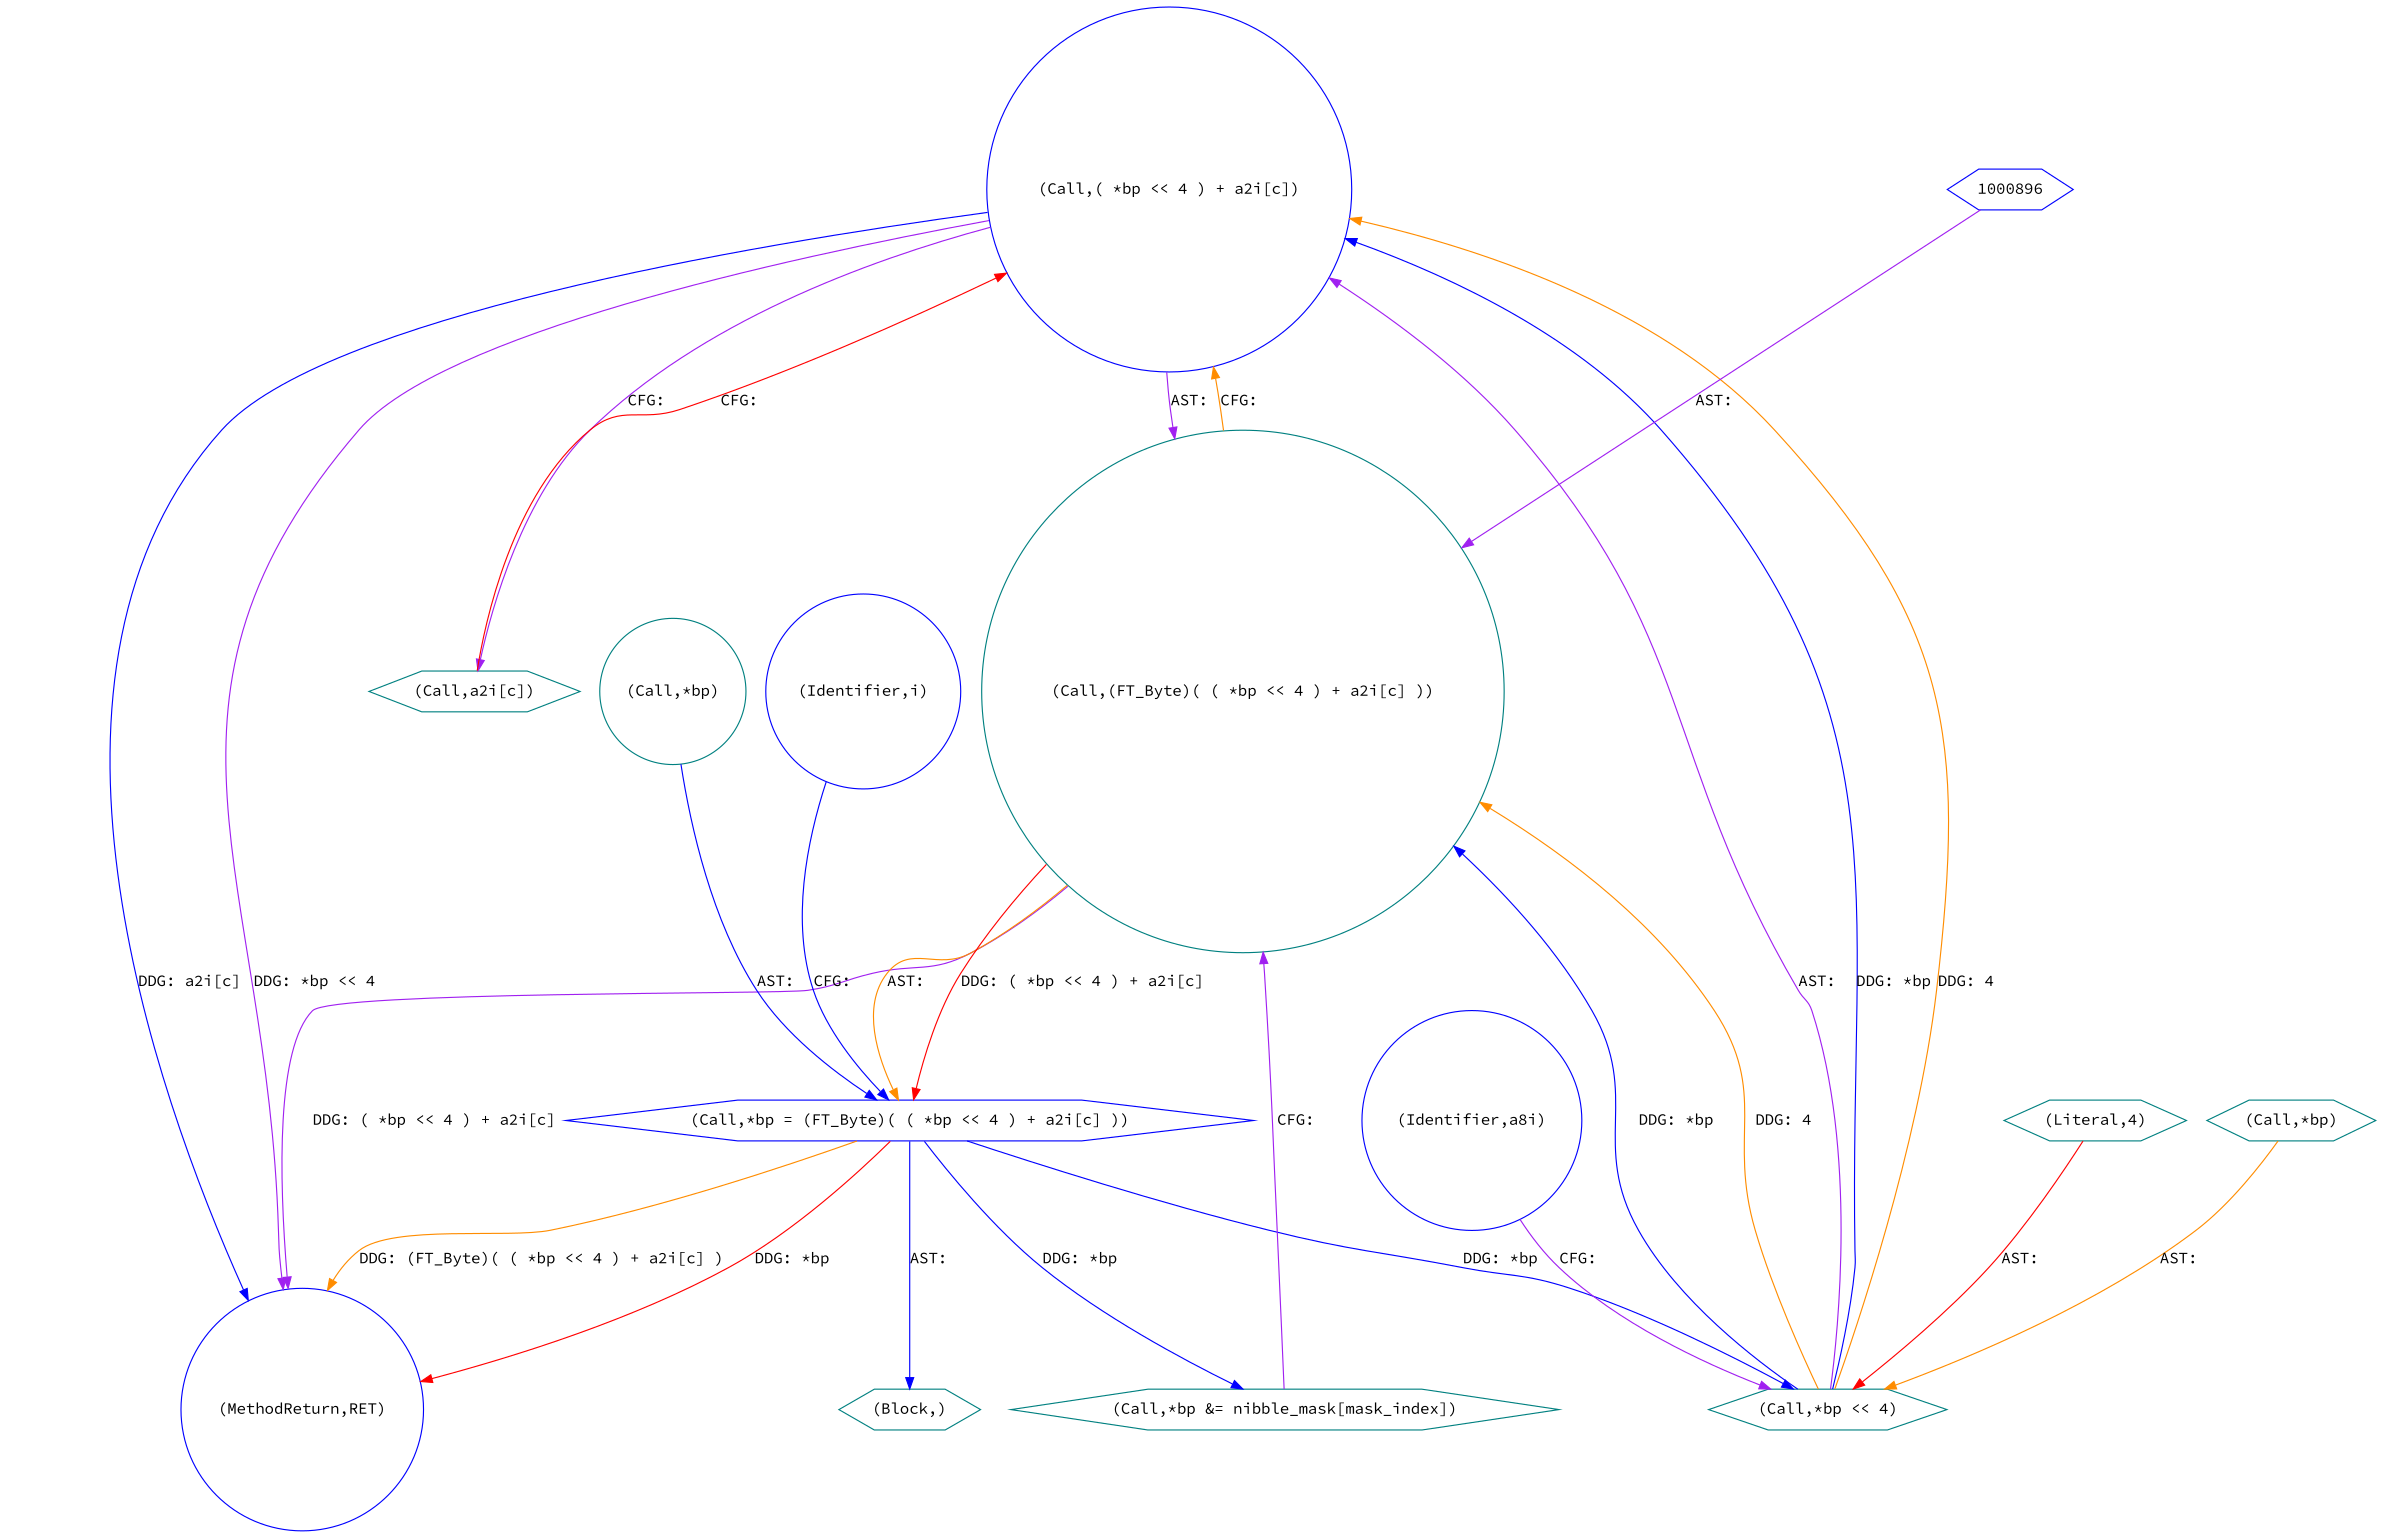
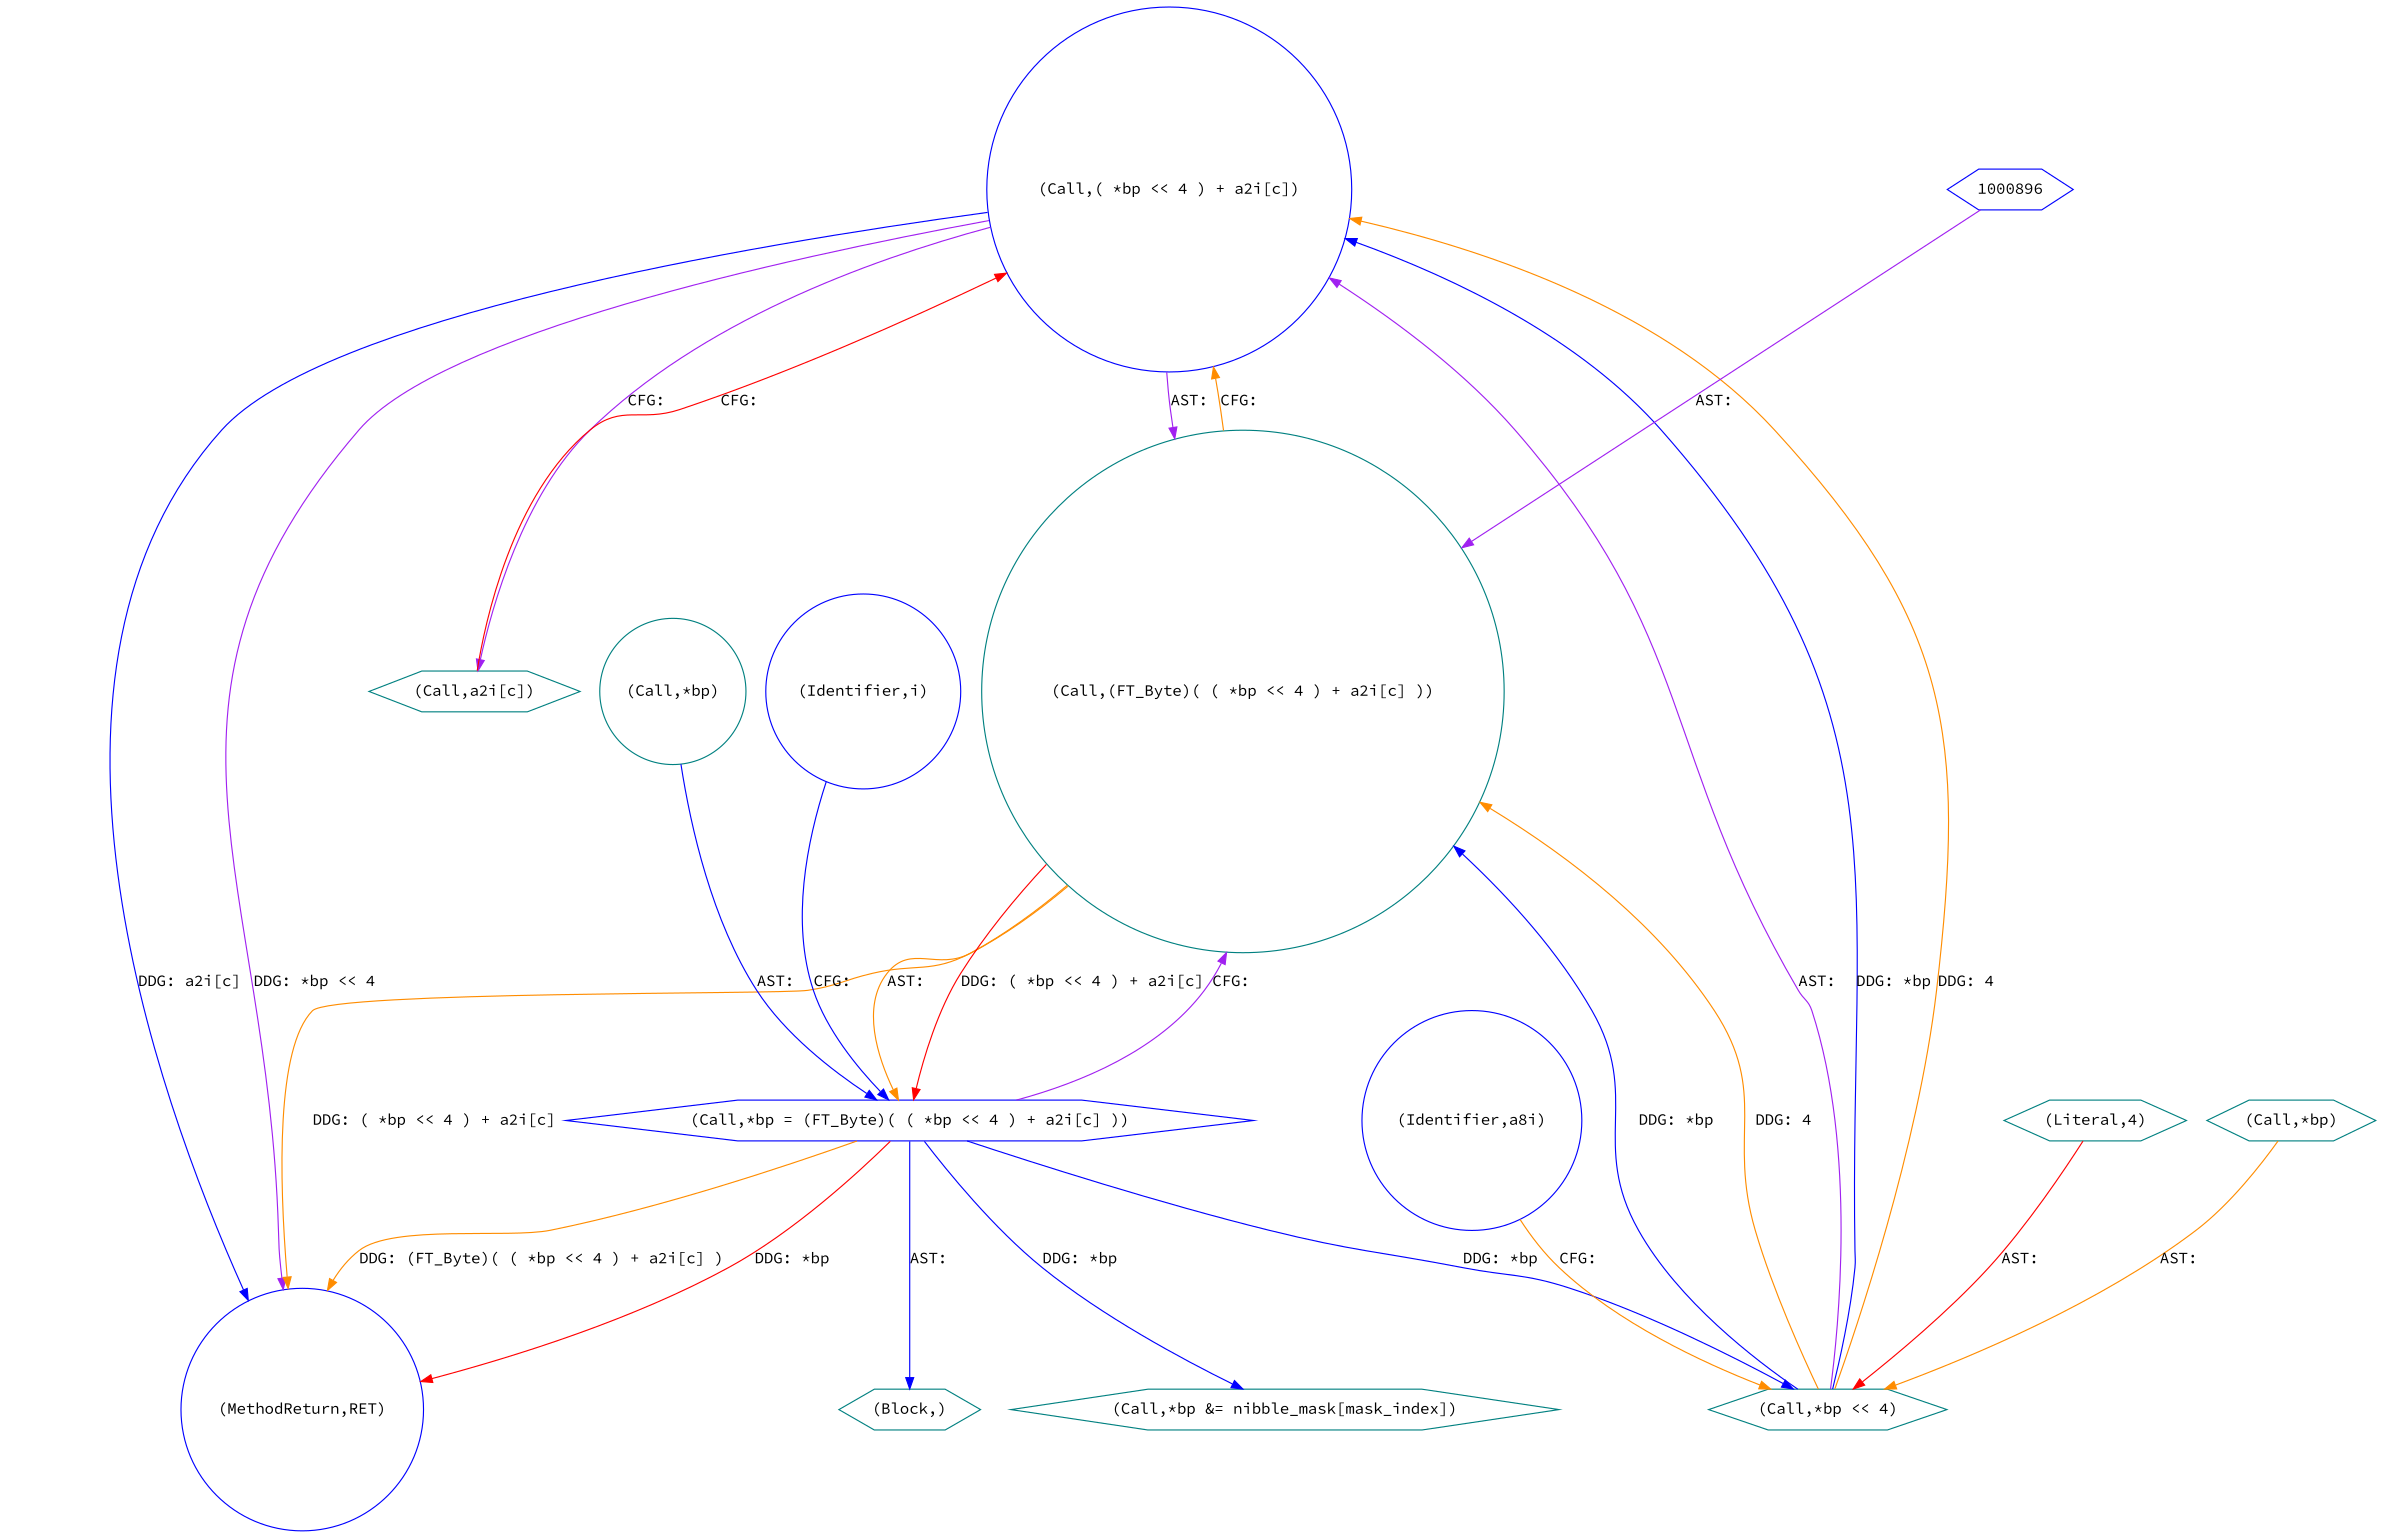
edge "(Call,(FT_Byte)( ( *bp << 4 ) + a2i[c] ))" -> "(MethodReturn,RET)": color purple -> darkorange
edge "(Call,*bp &= nibble_mask[mask_index])" -> "(Call,(FT_Byte)( ( *bp << 4 ) + a2i[c] ))": now "(Call,*bp = (FT_Byte)( ( *bp << 4 ) + a2i[c] ))" -> "(Call,(FT_Byte)( ( *bp << 4 ) + a2i[c] ))"
edge "(Identifier,a8i)" -> "(Call,*bp << 4)": color purple -> darkorange
